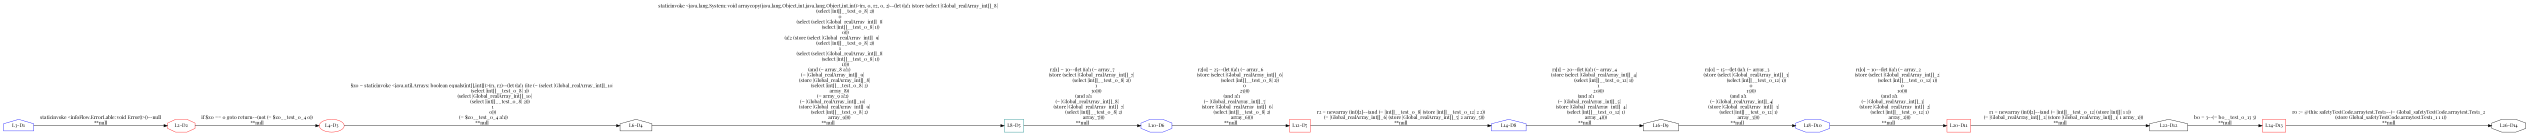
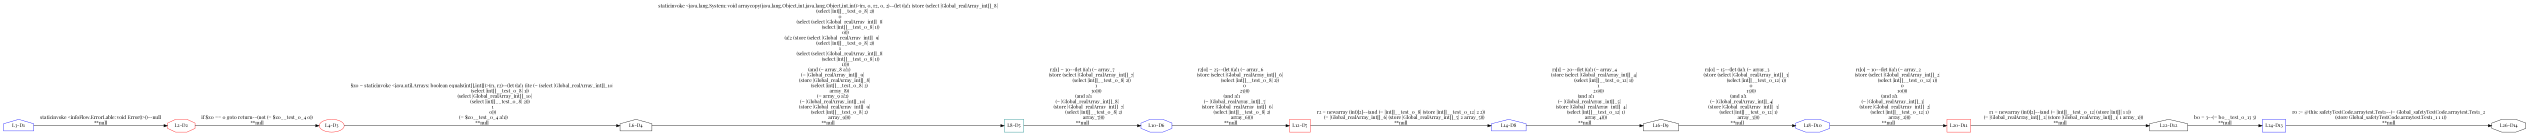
node "L24-D13": color red -> blue
